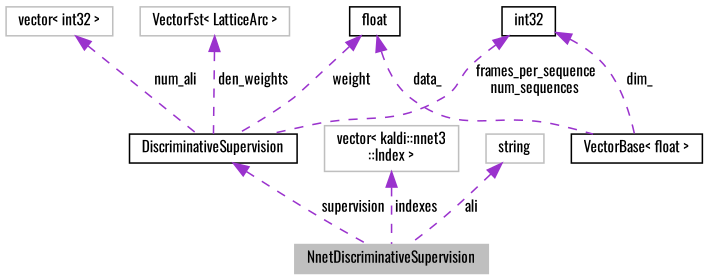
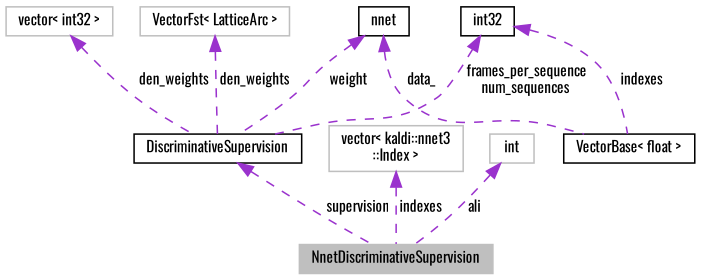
node "float": label "float" -> "nnet"
edge "DiscriminativeSupervision" -> "vector< int32 >": label " num_ali" -> " den_weights"
edge "VectorBase< float >" -> "int32": label " dim_" -> " indexes"
node "string": label "string" -> "int"
